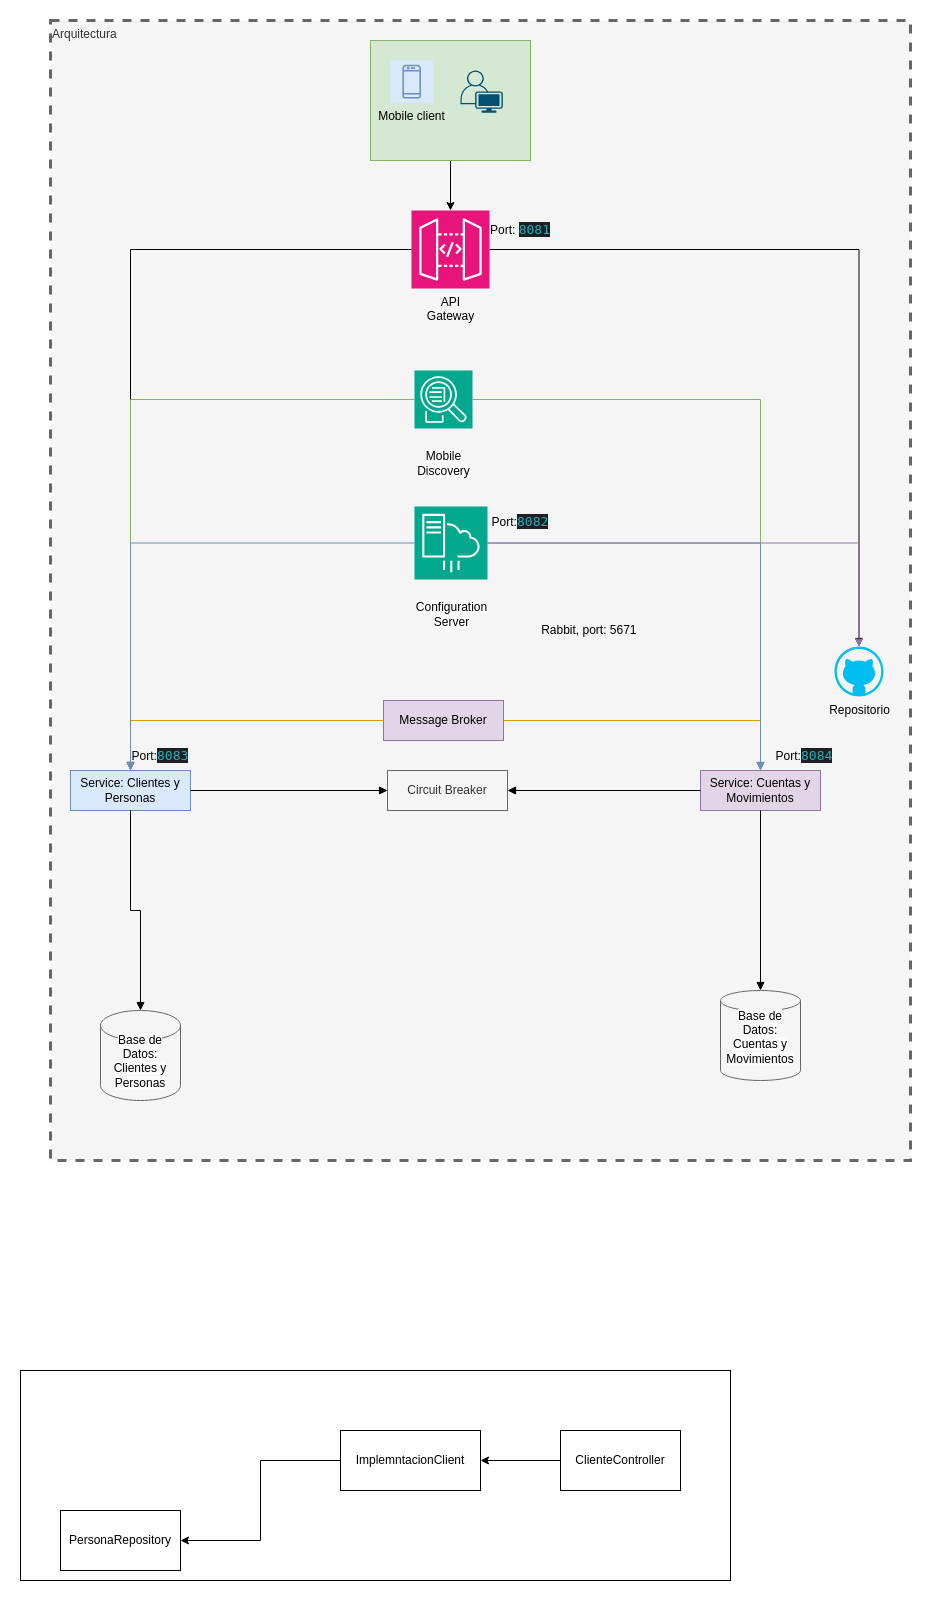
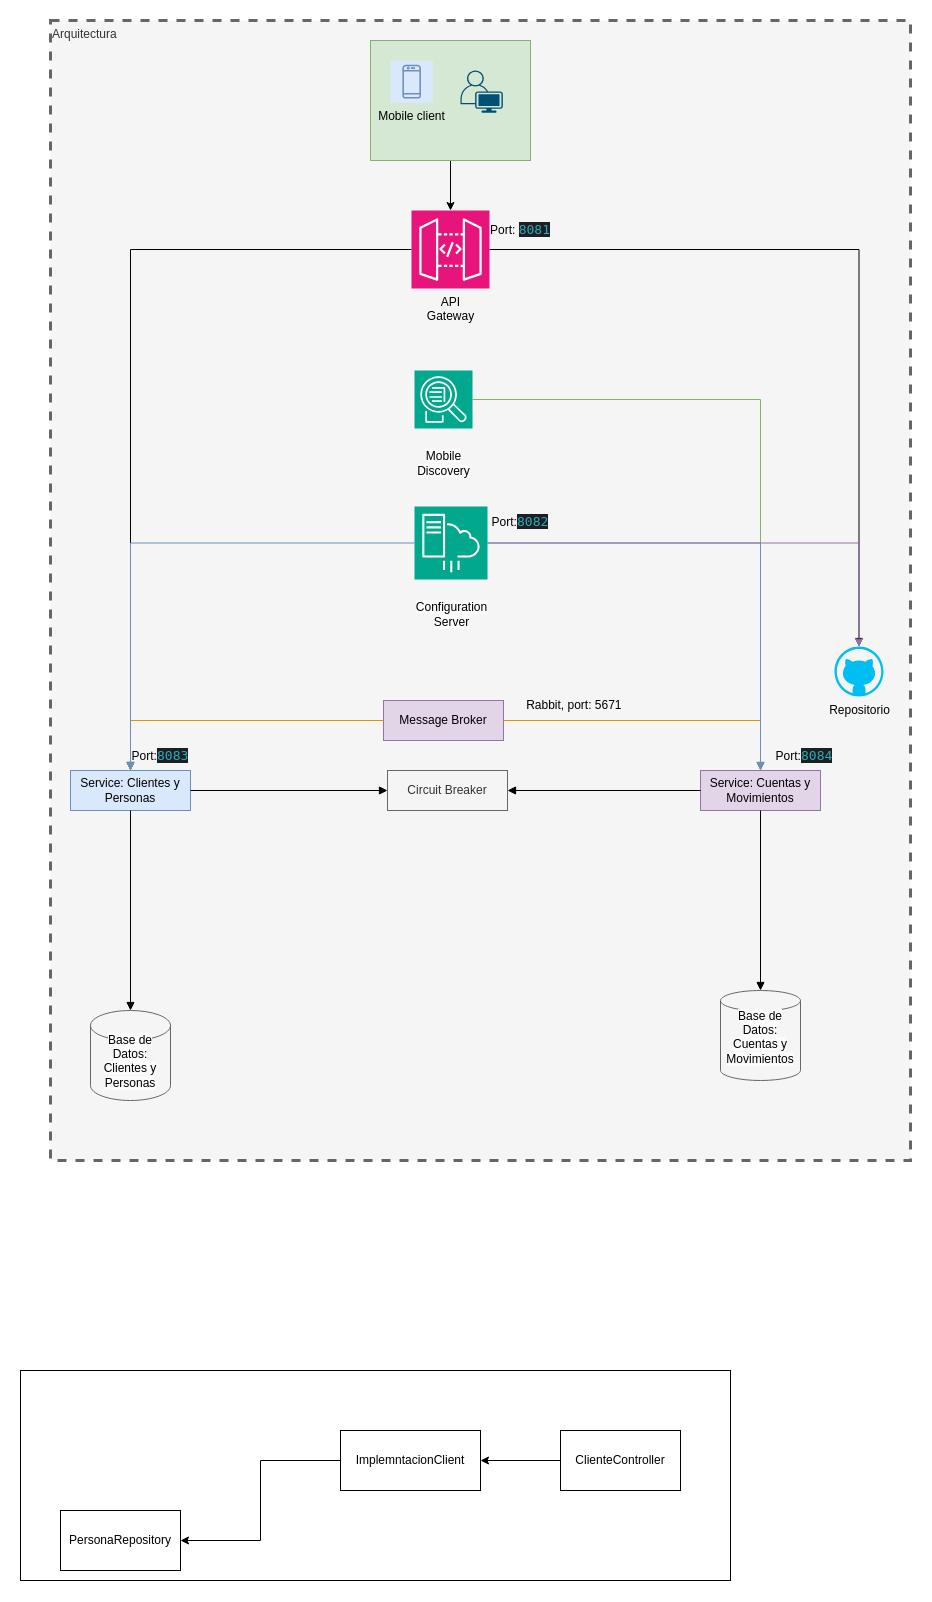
edge "Mobile Discovery" -> "Service: Clientes y Personas": removed
node "Rabbit, port: 5671": moved (591, 631) -> (576, 706)
node "Base de Datos: Clientes y Personas": moved (141, 1056) -> (131, 1056)
